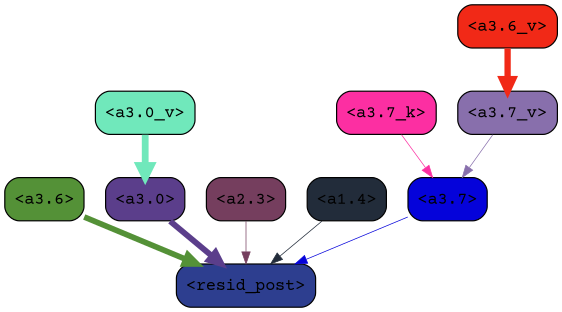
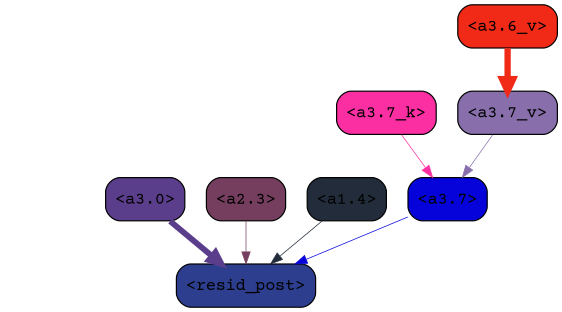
node "<a3.0_v>": removed
node "<a3.6>": removed
